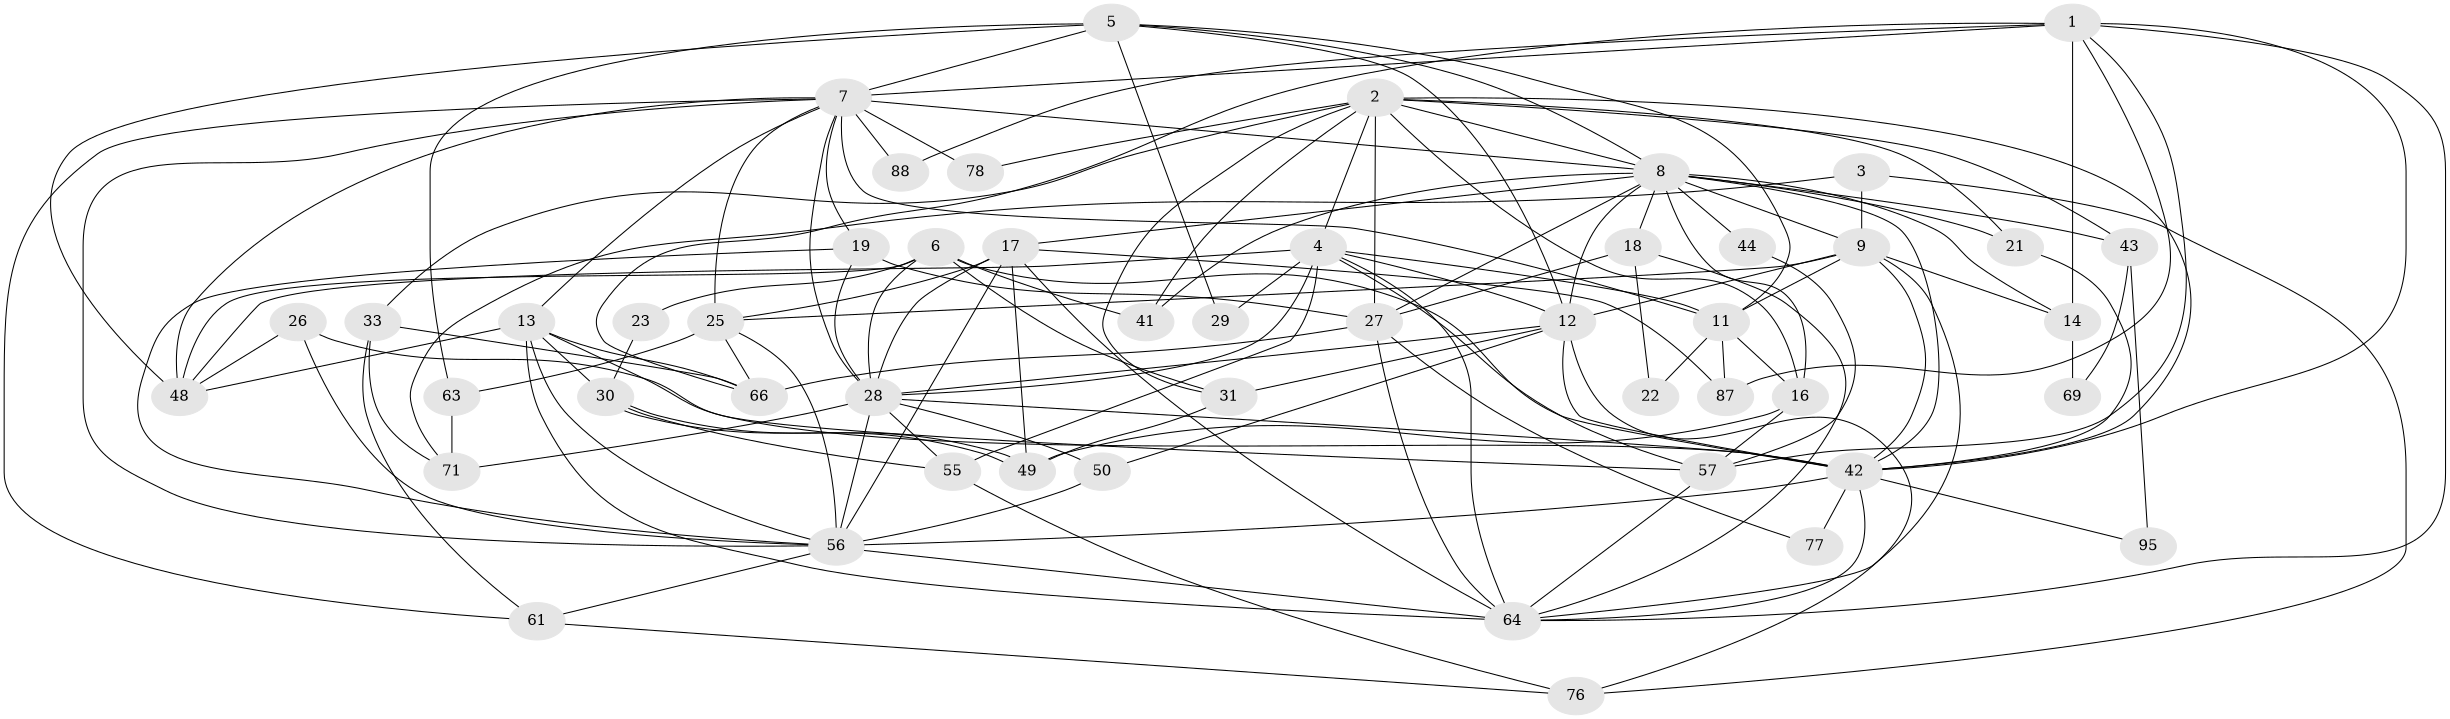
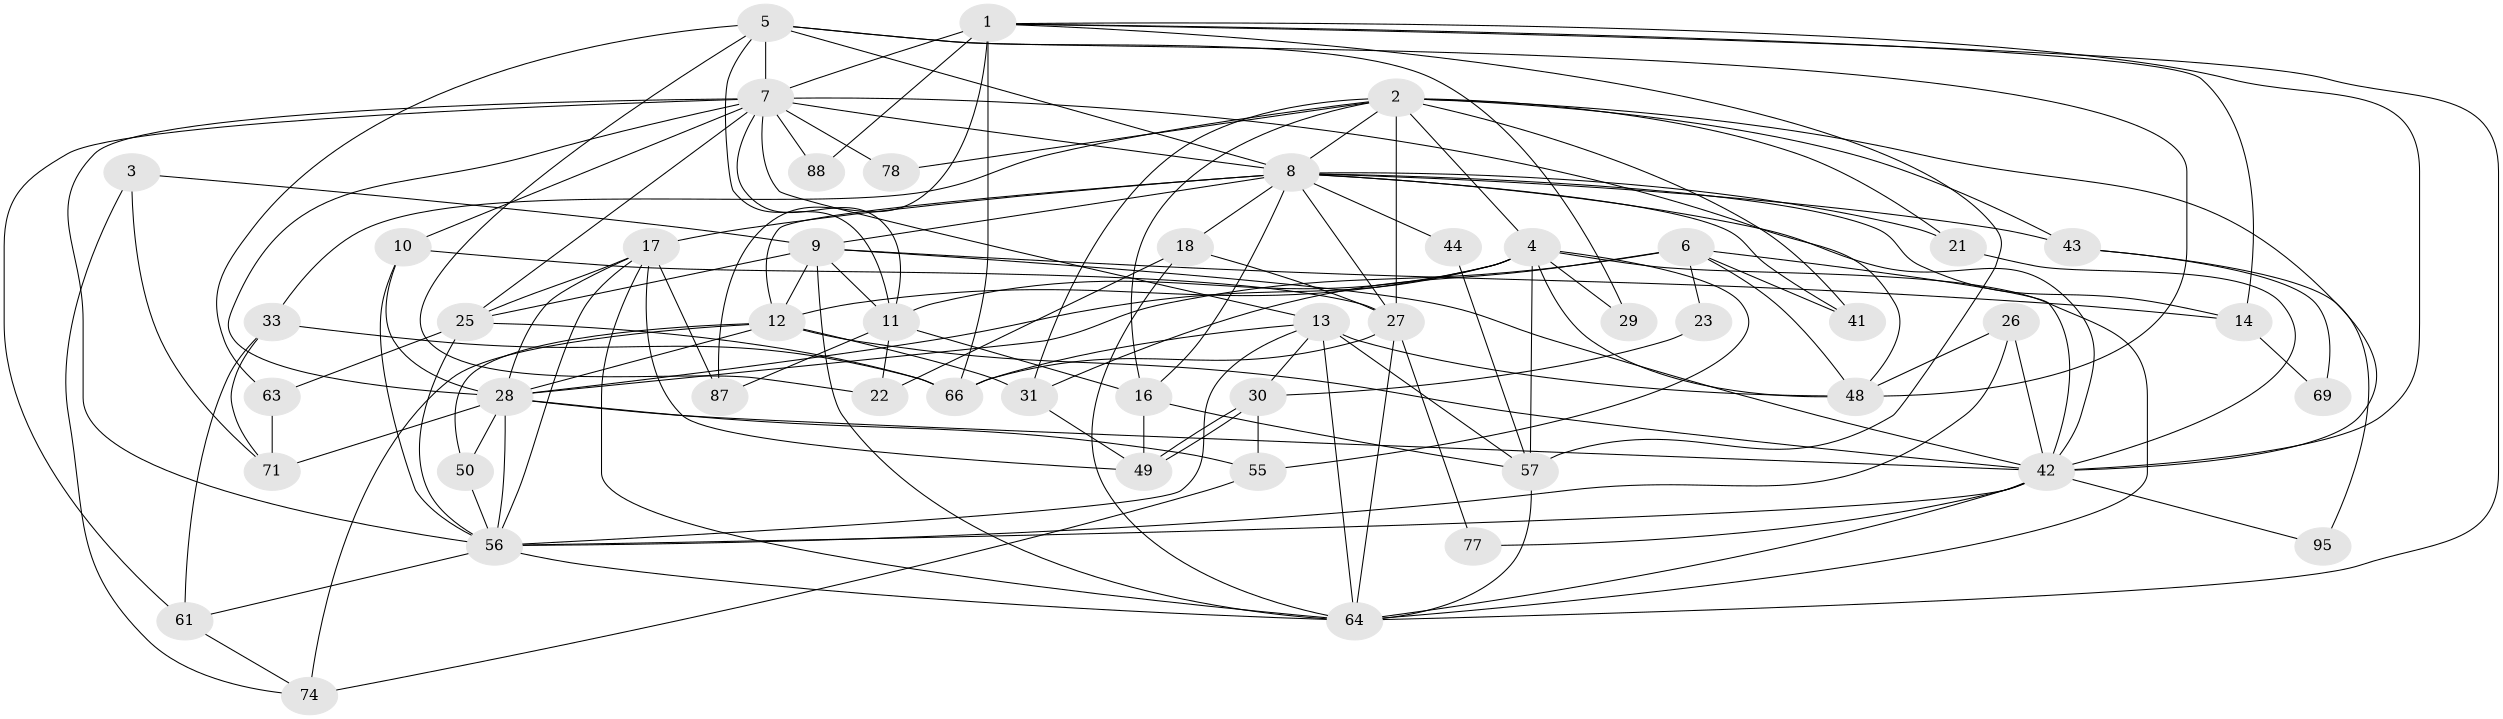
edge "5" -- "12": now "5" -- "22"
node "19": label "19" -> "10"
node "76": label "76" -> "74"
